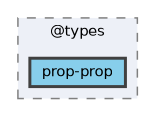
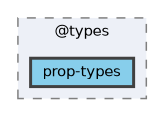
node "prop-prop": label "prop-prop" -> "prop-types"
